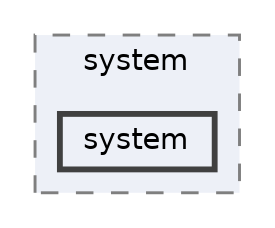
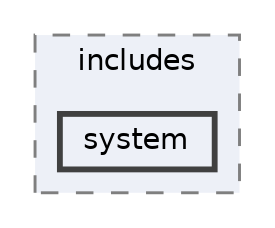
cluster "system": label "system" -> "includes"
